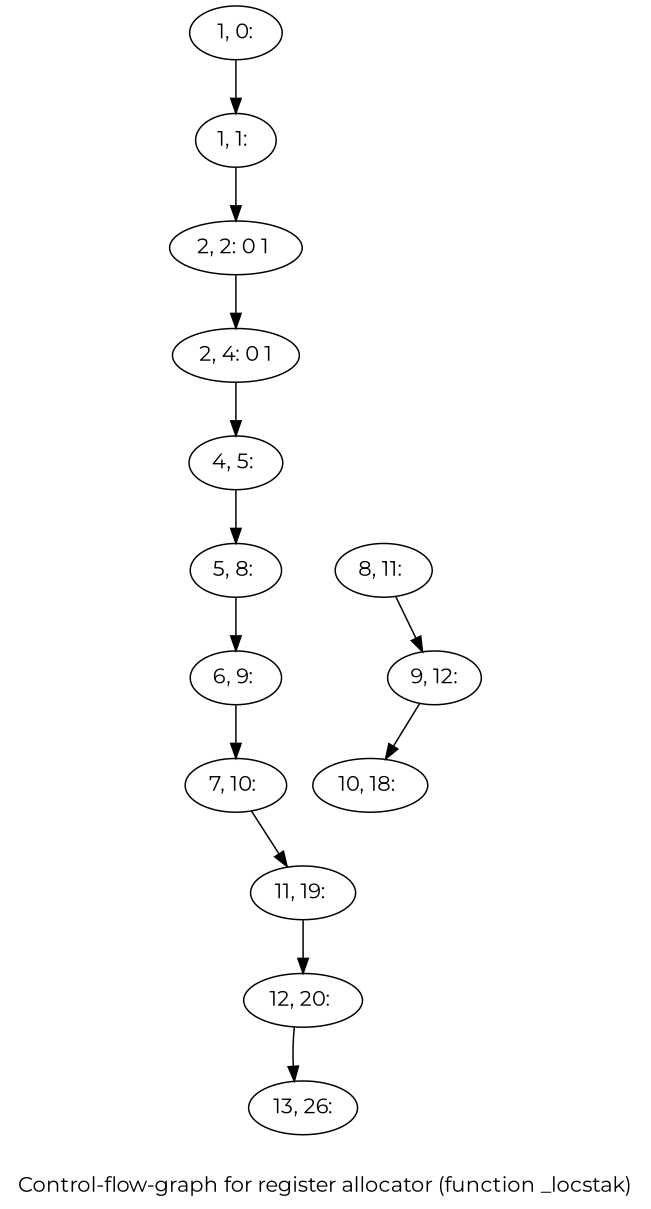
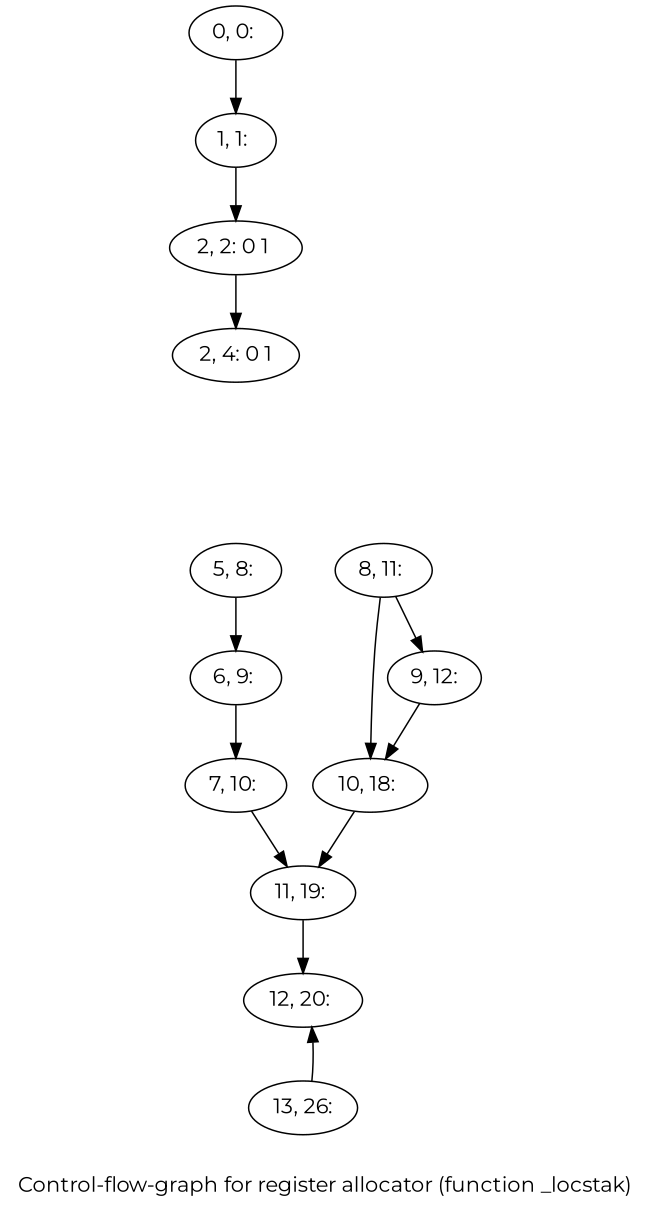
node "1, 0:": label "1, 0:" -> "0, 0:"
node "4, 5:": removed
edge "8, 11:" -> "10, 18:": added
edge "10, 18:" -> "11, 19:": added
edge "12, 20:" -> "13, 26:": reversed
